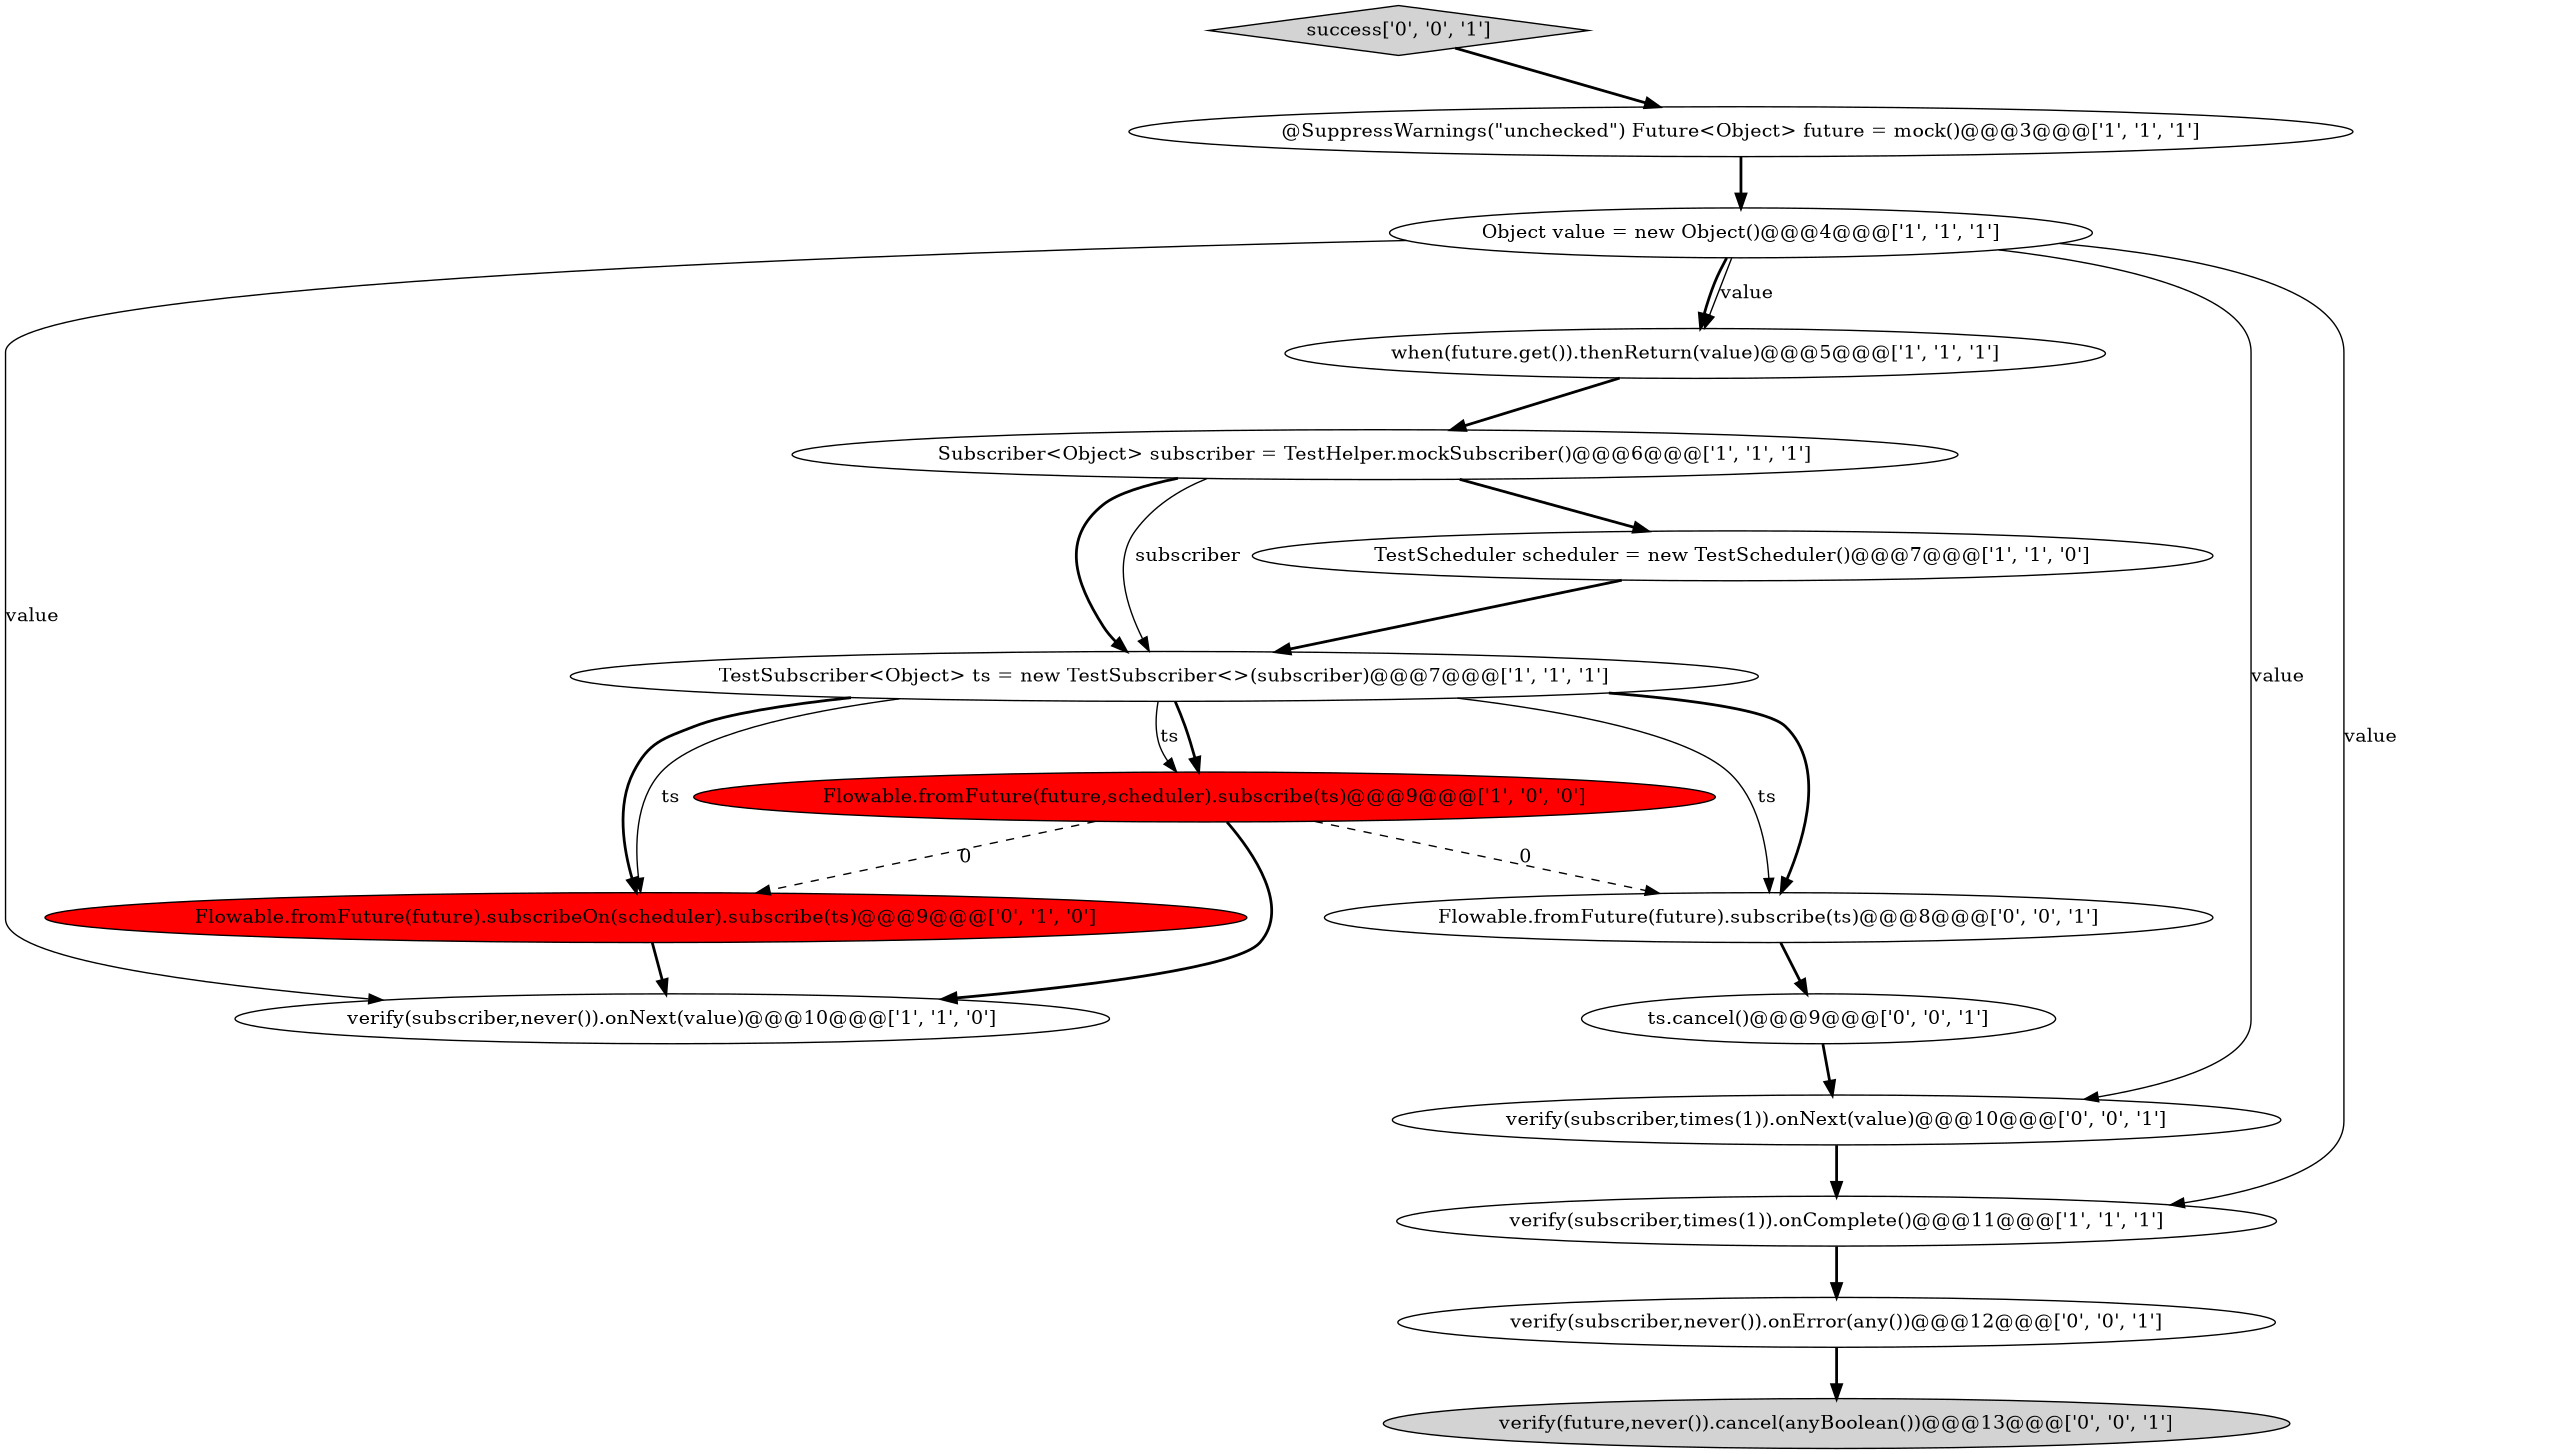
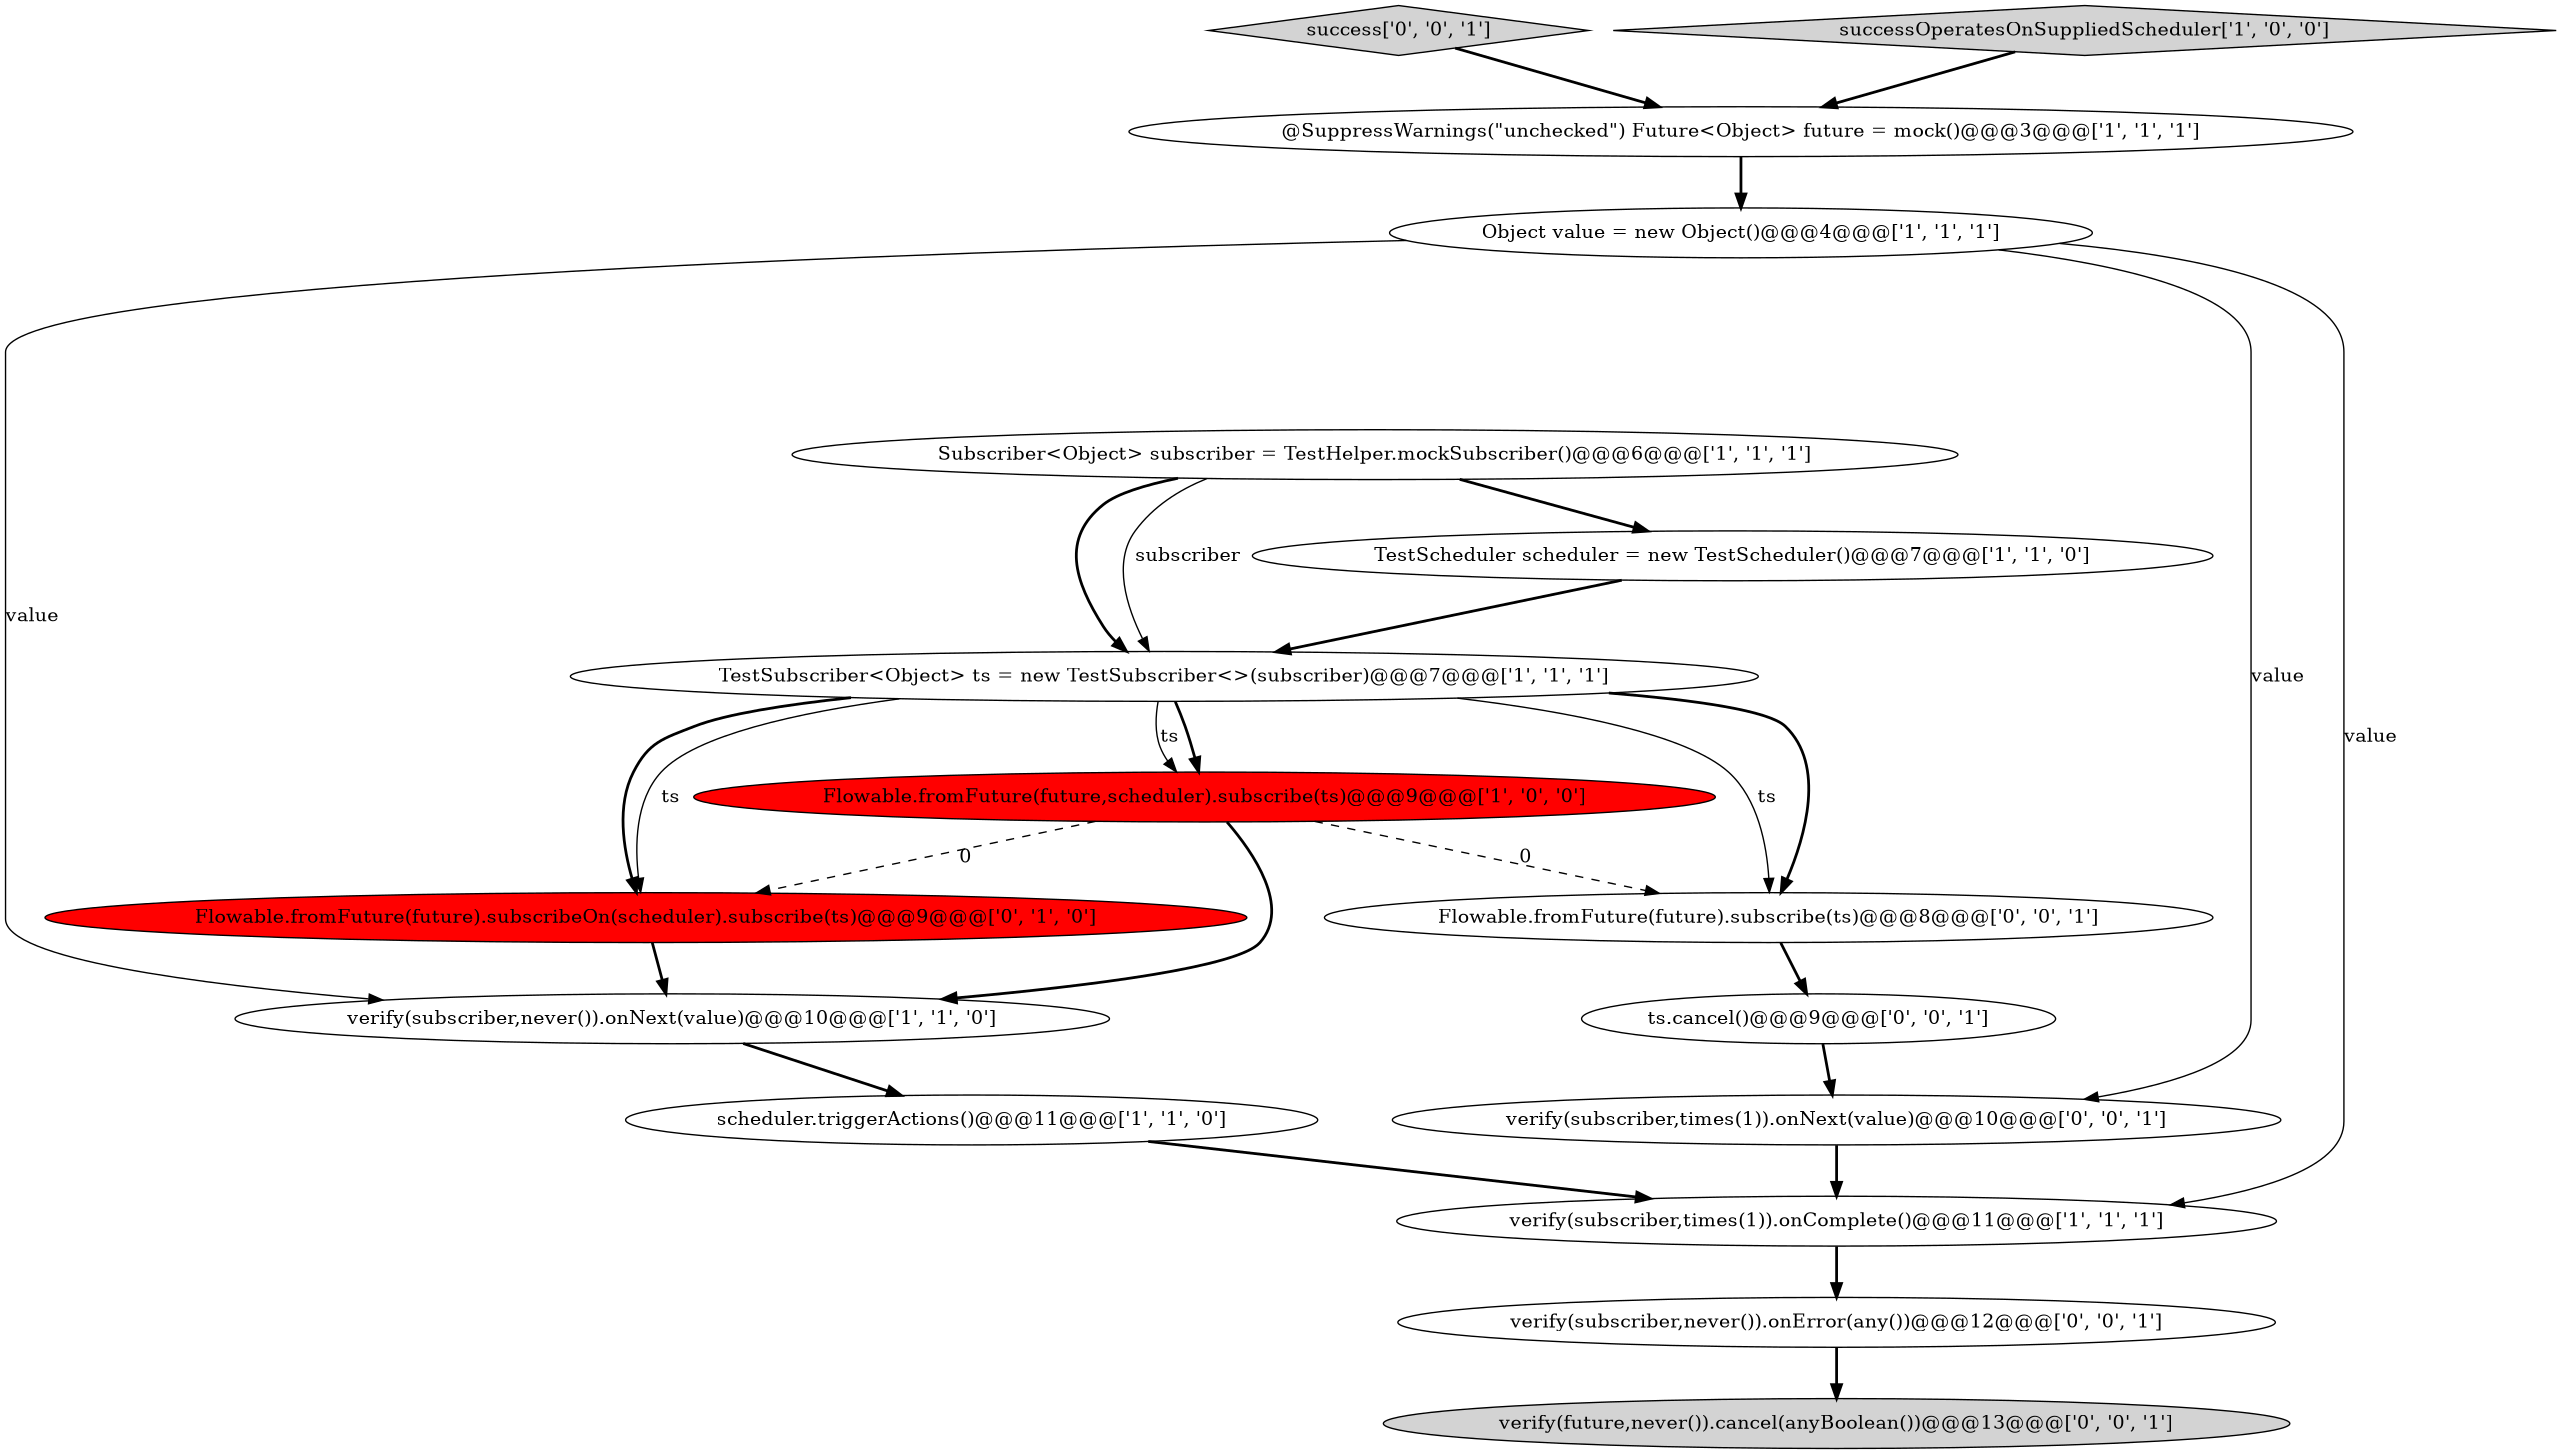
node "successOperatesOnSuppliedScheduler['1', '0', '0']": added
node "when(future.get()).thenReturn(value)@@@5@@@['1', '1', '1']": removed
node "scheduler.triggerActions()@@@11@@@['1', '1', '0']": added
